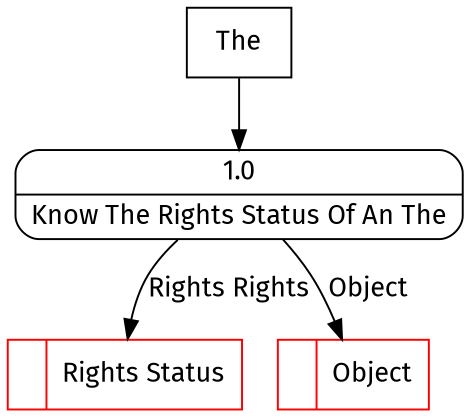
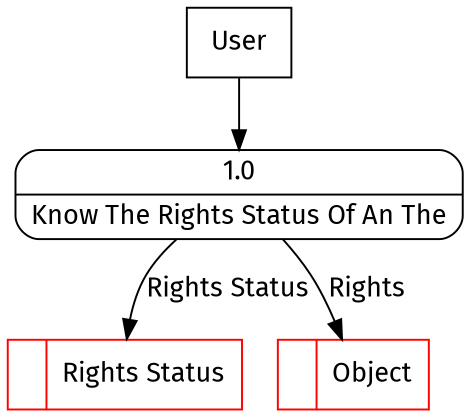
node "The": label "The" -> "User"
edge "1.0" -> "Rights Status": label "Rights Rights" -> "Rights Status"
edge "1.0" -> "Object": label "Object" -> "Rights"
